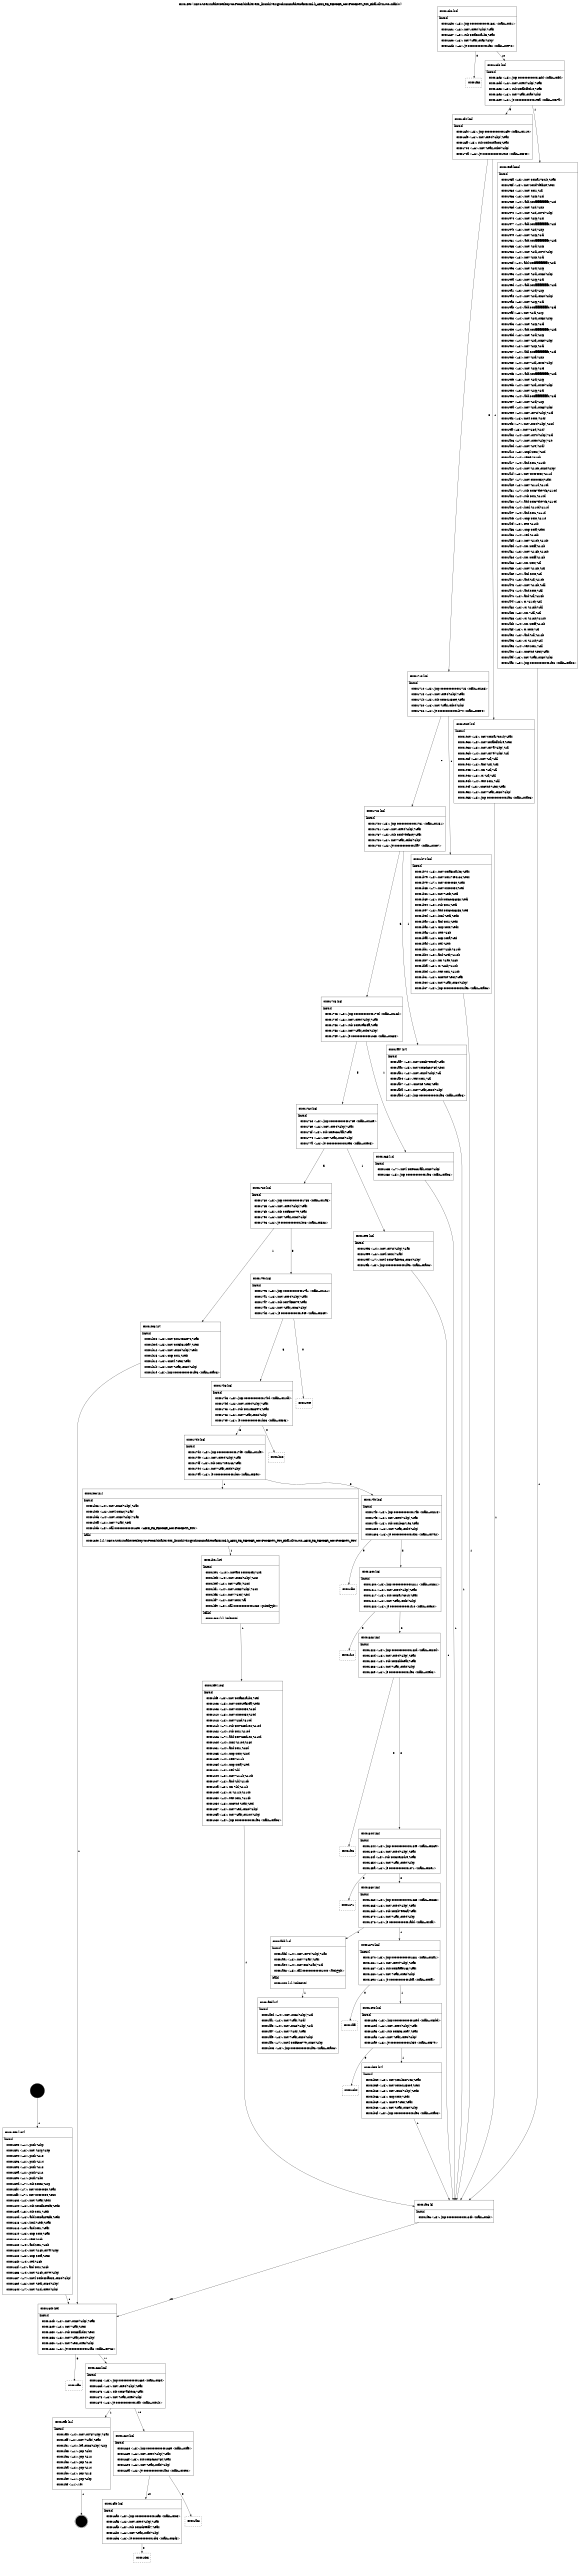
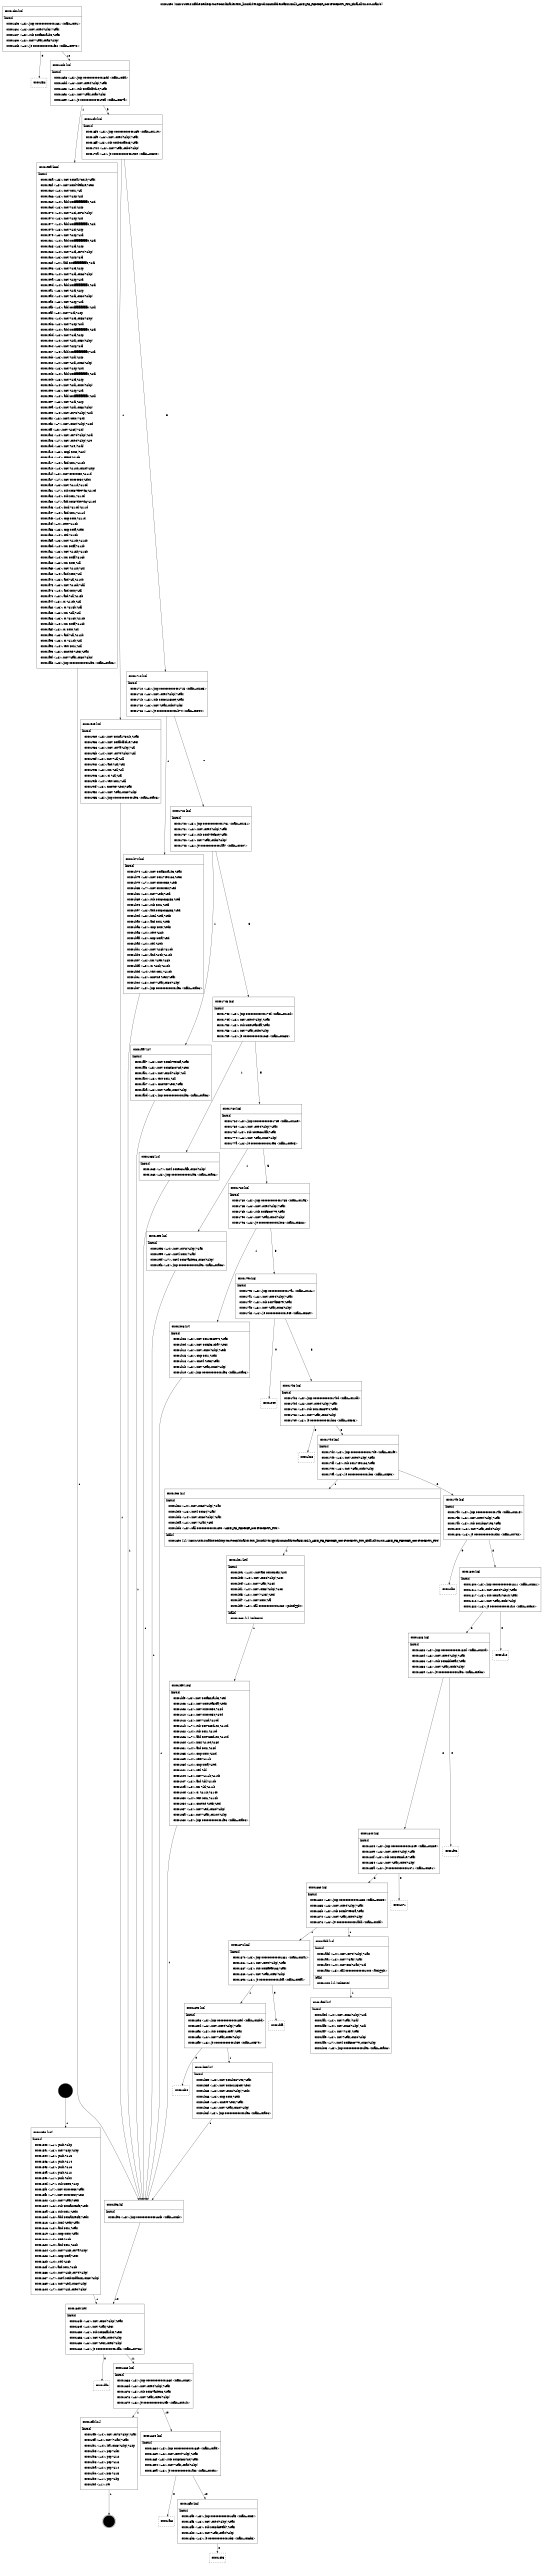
edge "0x401b08 [27]" -> "0x40164b [29]": now "0x401b08 [27]" -> "0x401fe6 [5]"
